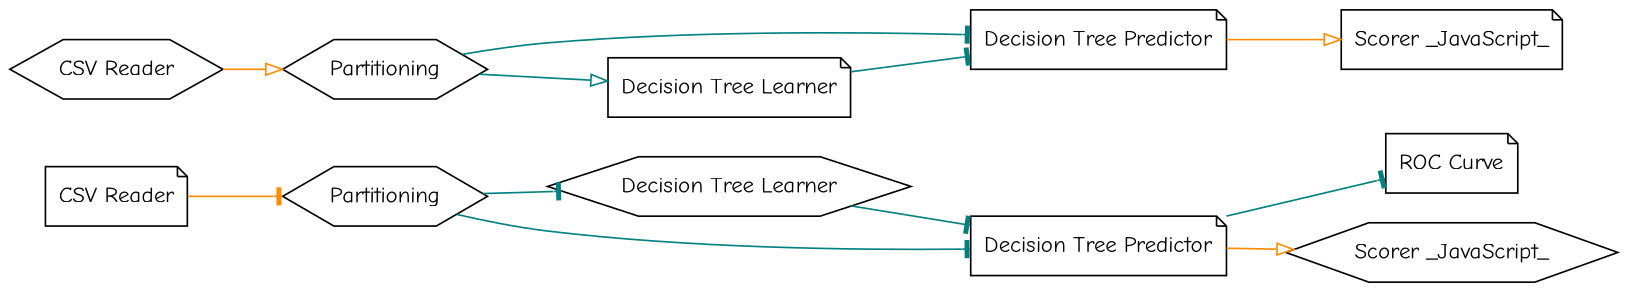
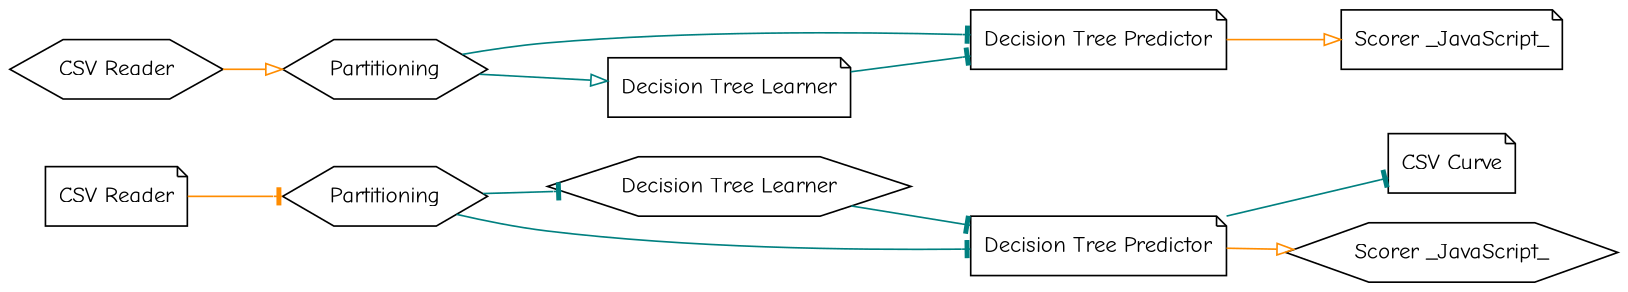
node "ROC Curve": label "ROC Curve" -> "CSV Curve"
